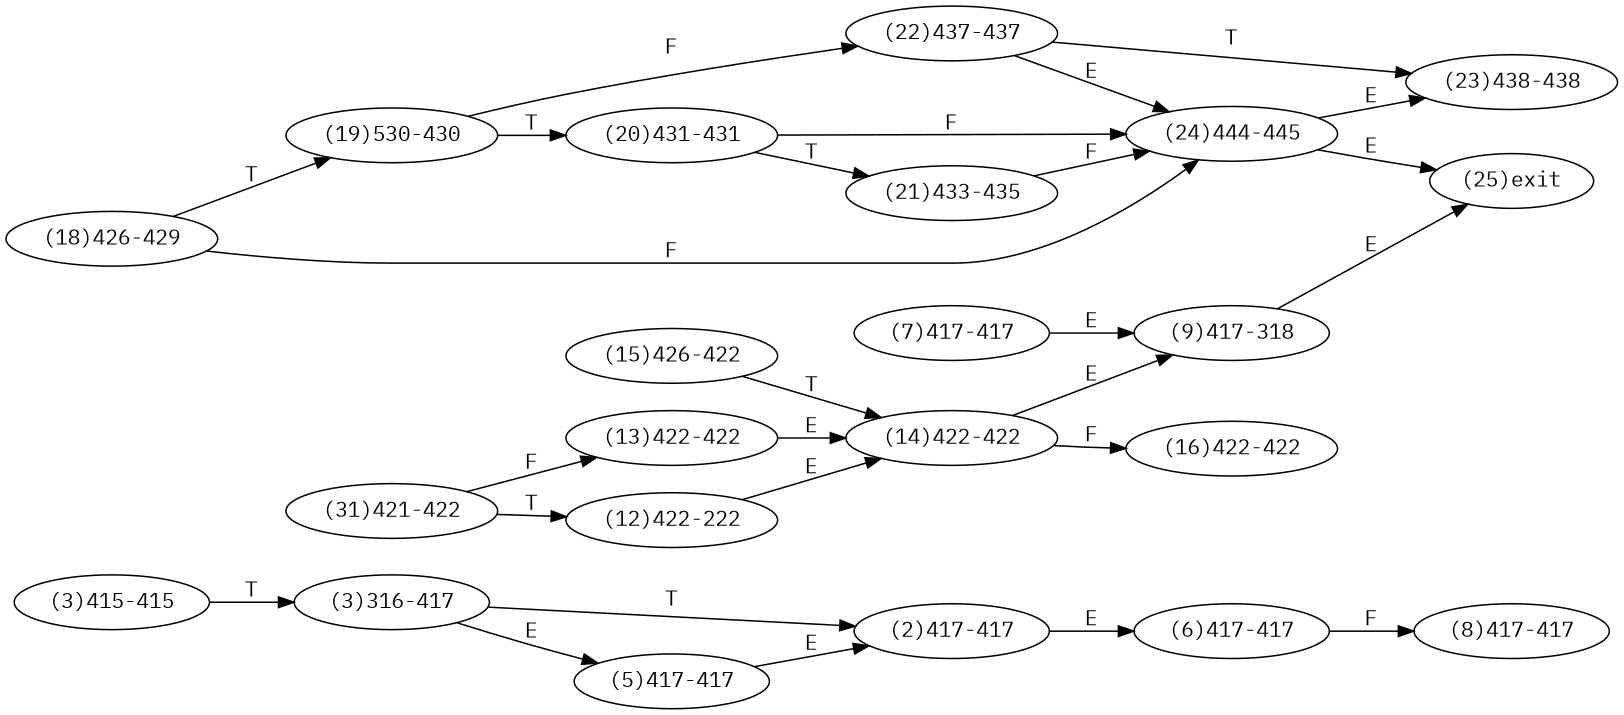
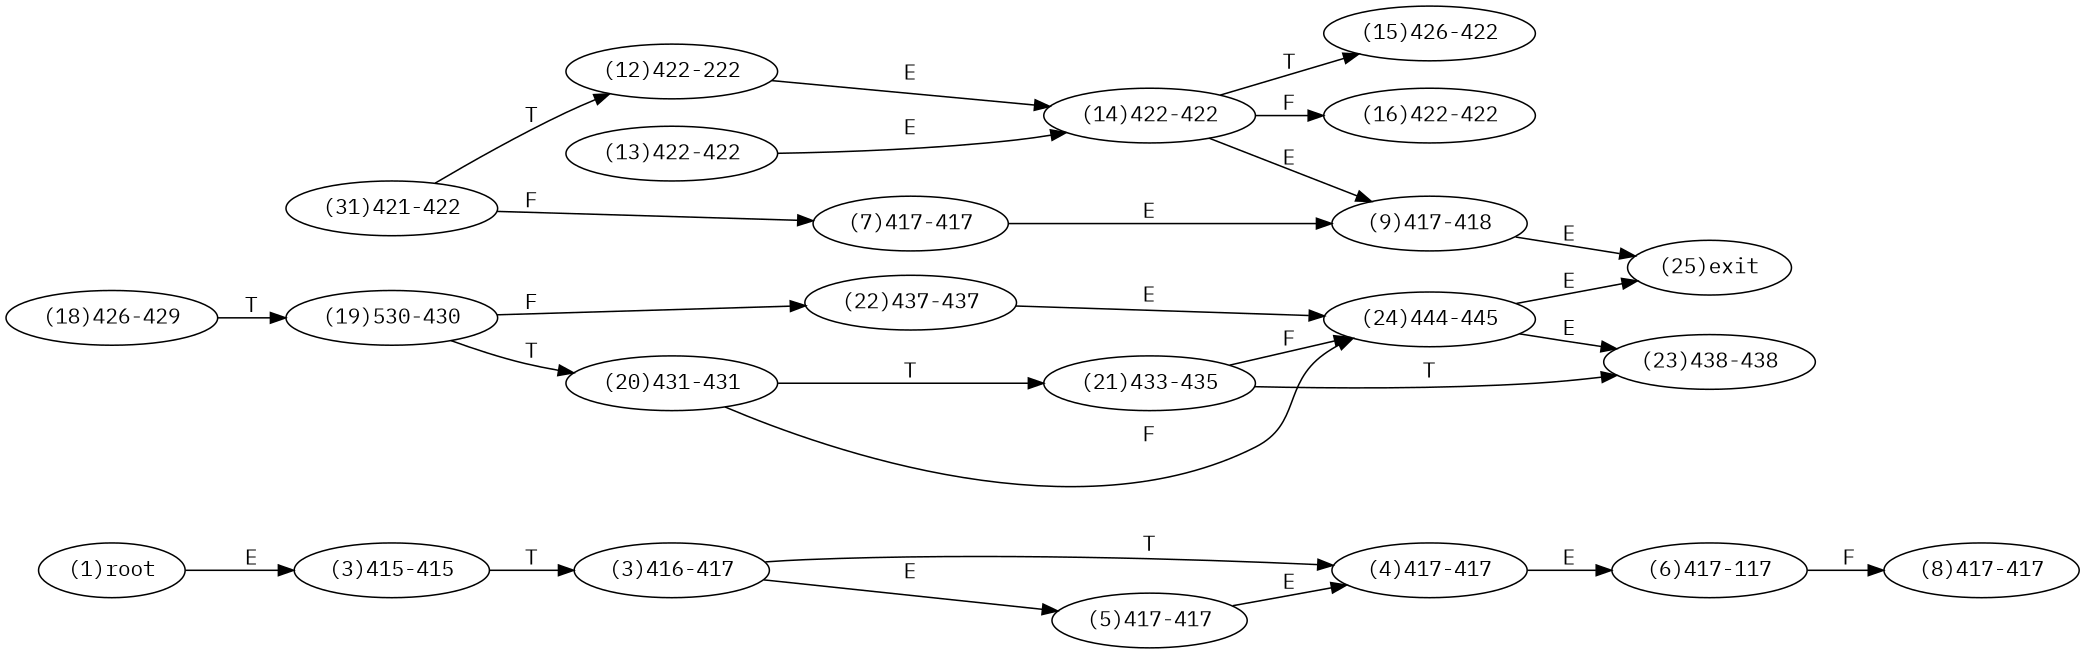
edge "(22)437-437" -> "(23)438-438": now "(21)433-435" -> "(23)438-438"
edge "(18)426-429" -> "(24)444-445": removed, label "F"
node "(9)417-318": label "(9)417-318" -> "(9)417-418"
edge "(15)426-422" -> "(14)422-422": reversed
edge "(31)421-422" -> "(13)422-422": now "(31)421-422" -> "(7)417-417"
node "(1)root": added
node "(3)316-417": label "(3)316-417" -> "(3)416-417"
node "(2)417-417": label "(2)417-417" -> "(4)417-417"
node "(6)417-417": label "(6)417-417" -> "(6)417-117"
